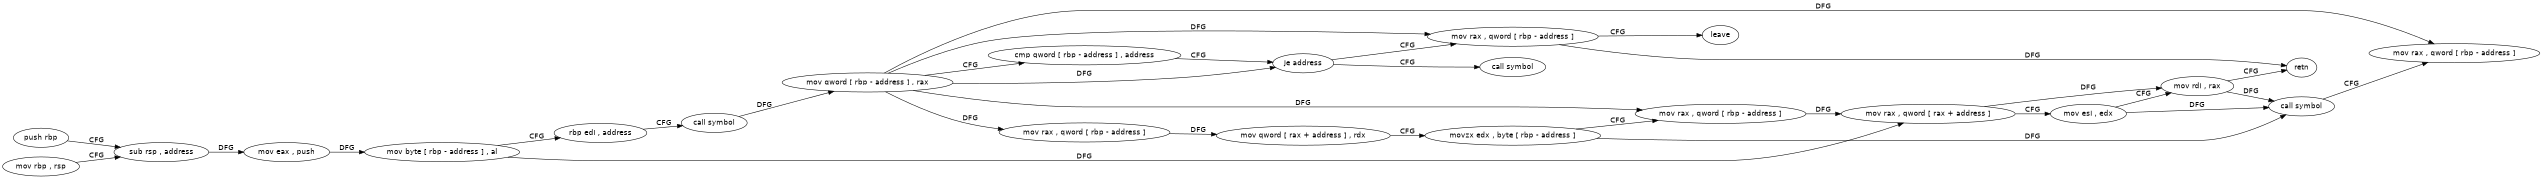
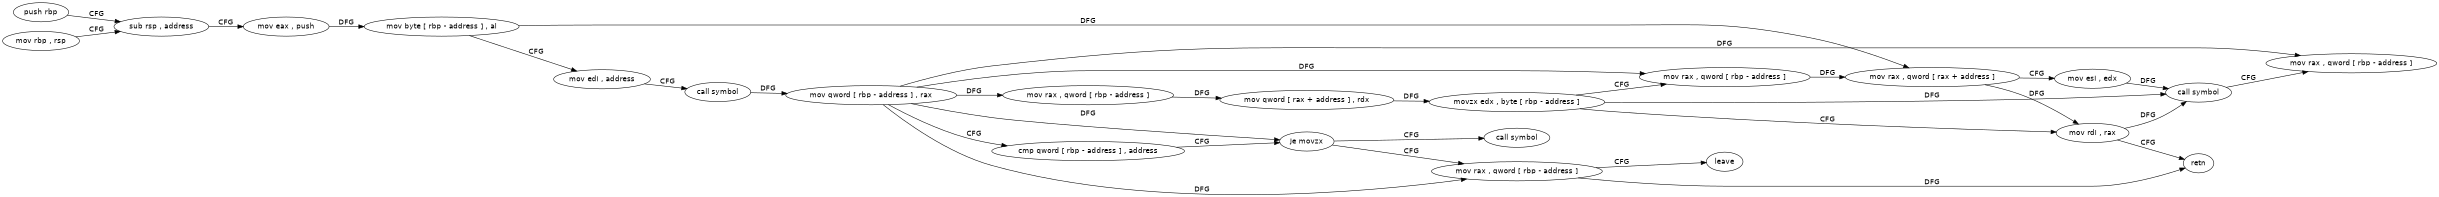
node "je address": label "je address" -> "je movzx"
edge "mov esi , edx" -> "mov rdi , rax": now "movzx edx , byte [ rbp - address ]" -> "mov rdi , rax"
edge "mov qword [ rax + address ] , rdx" -> "movzx edx , byte [ rbp - address ]": label "CFG" -> "DFG"
node "rbp edi , address": label "rbp edi , address" -> "mov edi , address"
edge "sub rsp , address" -> "mov eax , push": label "DFG" -> "CFG"
